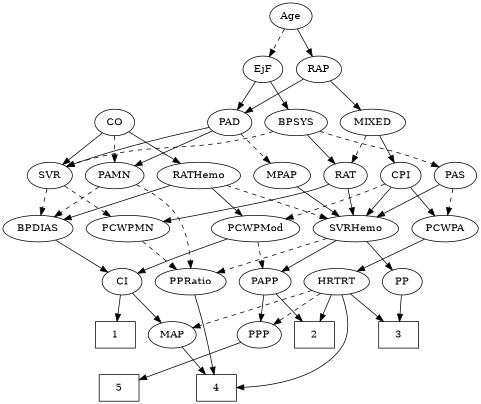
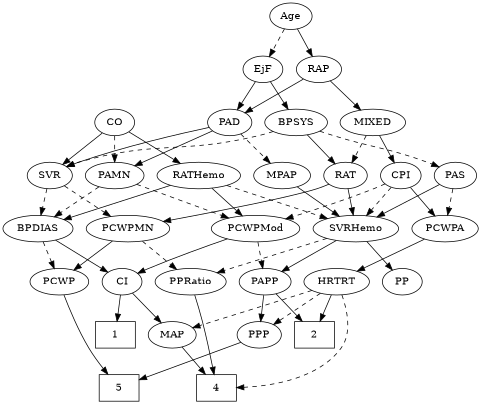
edge "CPI" -> "SVRHemo": style solid -> dashed
edge "PAMN" -> "PPRatio": now "PAMN" -> "PCWPMod"
node "PCWP": added
node "3": removed
edge "HRTRT" -> "4": style solid -> dashed
